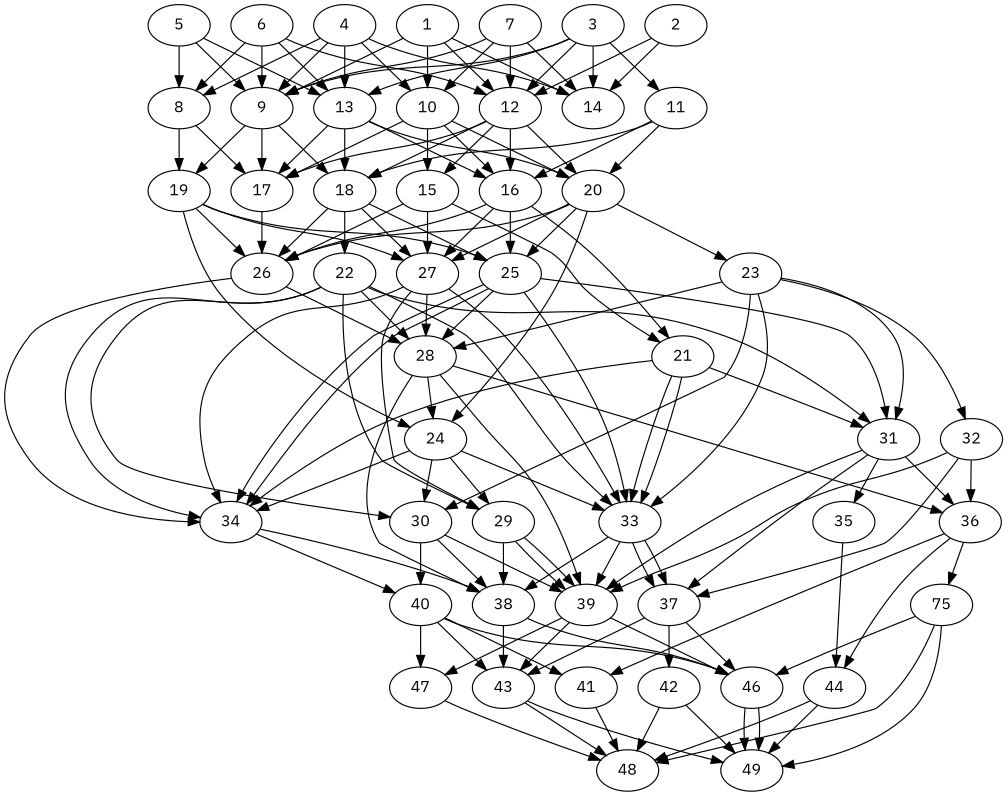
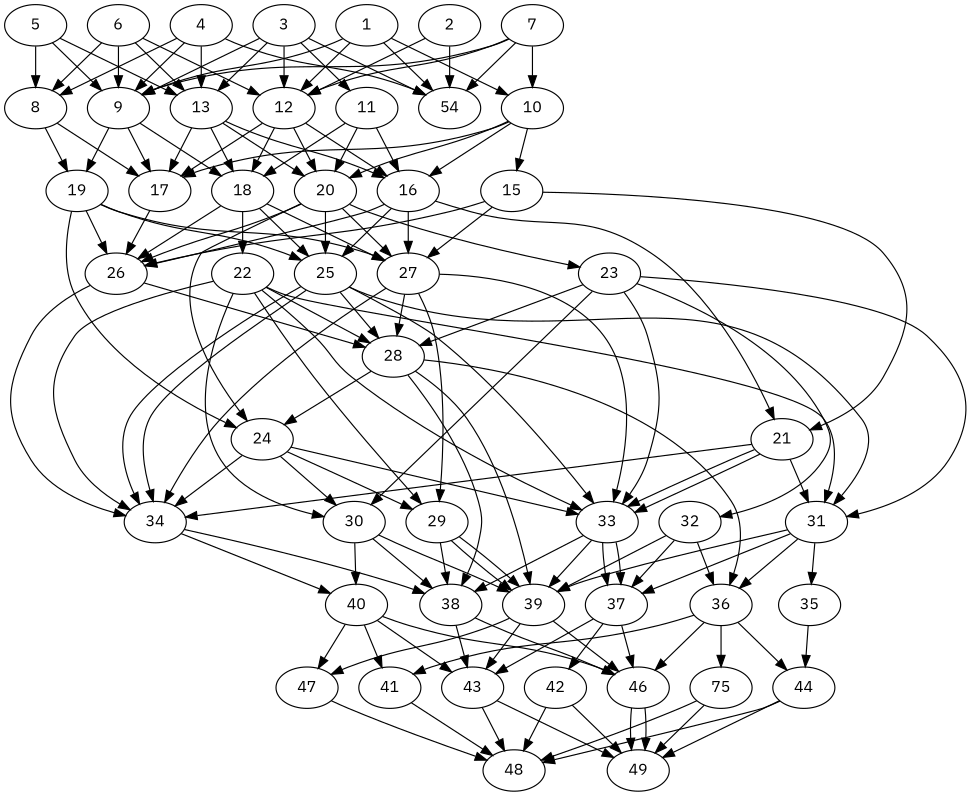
edge "4" -> "10": removed
node "14": label "14" -> "54"
edge "12" -> "15": removed
edge "75" -> "46": now "36" -> "46"
